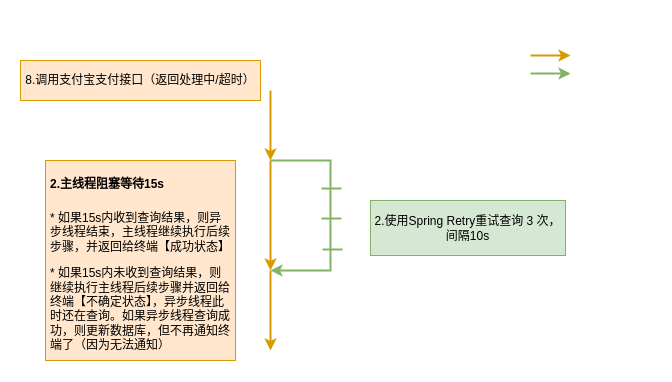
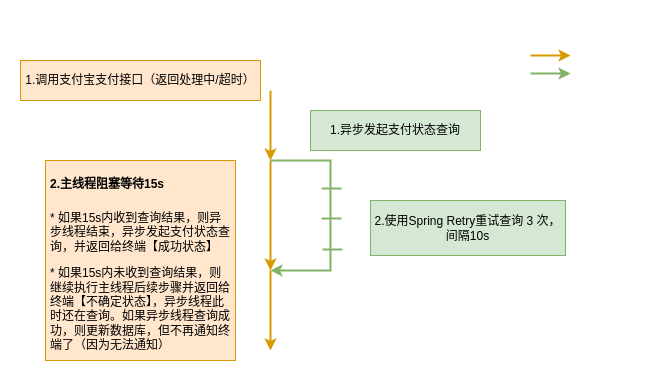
node "8.调用支付宝支付接口（返回处理中/超时）": label "8.调用支付宝支付接口（返回处理中/超时）" -> "1.调用支付宝支付接口（返回处理中/超时）"
node "1.异步发起支付状态查询": added
node "2.主线程阻塞等待15s * 如果15s内收到查询结果，则异步线程结束，主线程继续执行后续步骤，并返回给终端【成功状态】 * 如果15s内未收到查询结果，则继续执行主线程后续步骤并返回给终端【不确定状态】，异步线程此时还在查询。如果异步线程查询成功，则更新数据库，但不再通知终端了（因为无法通知）": label "2.主线程阻塞等待15s * 如果15s内收到查询结果，则异步线程结束，主线程继续执行后续步骤，并返回给终端【成功状态】 * 如果15s内未收到查询结果，则继续执行主线程后续步骤并返回给终端【不确定状态】，异步线程此时还在查询。如果异步线程查询成功，则更新数据库，但不再通知终端了（因为无法通知）" -> "2.主线程阻塞等待15s * 如果15s内收到查询结果，则异步线程结束，异步发起支付状态查询，并返回给终端【成功状态】 * 如果15s内未收到查询结果，则继续执行主线程后续步骤并返回给终端【不确定状态】，异步线程此时还在查询。如果异步线程查询成功，则更新数据库，但不再通知终端了（因为无法通知）"
